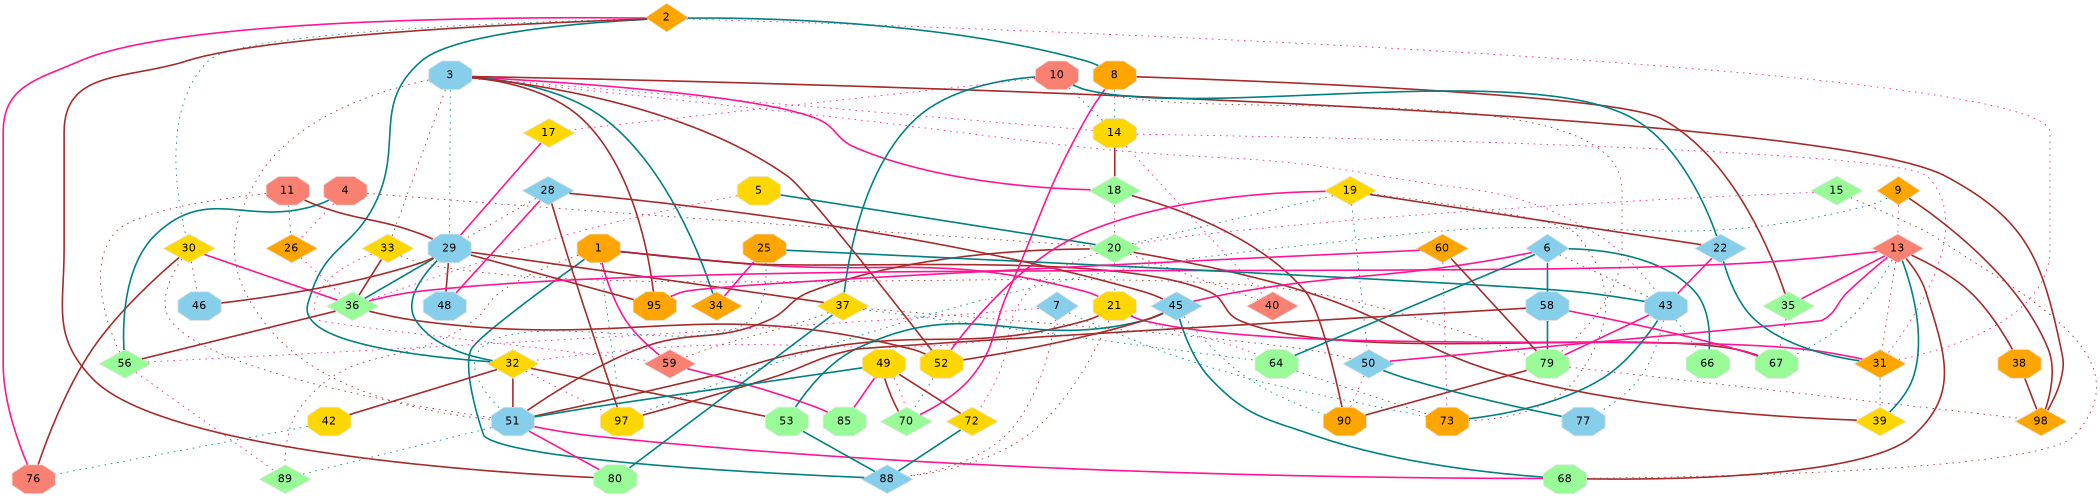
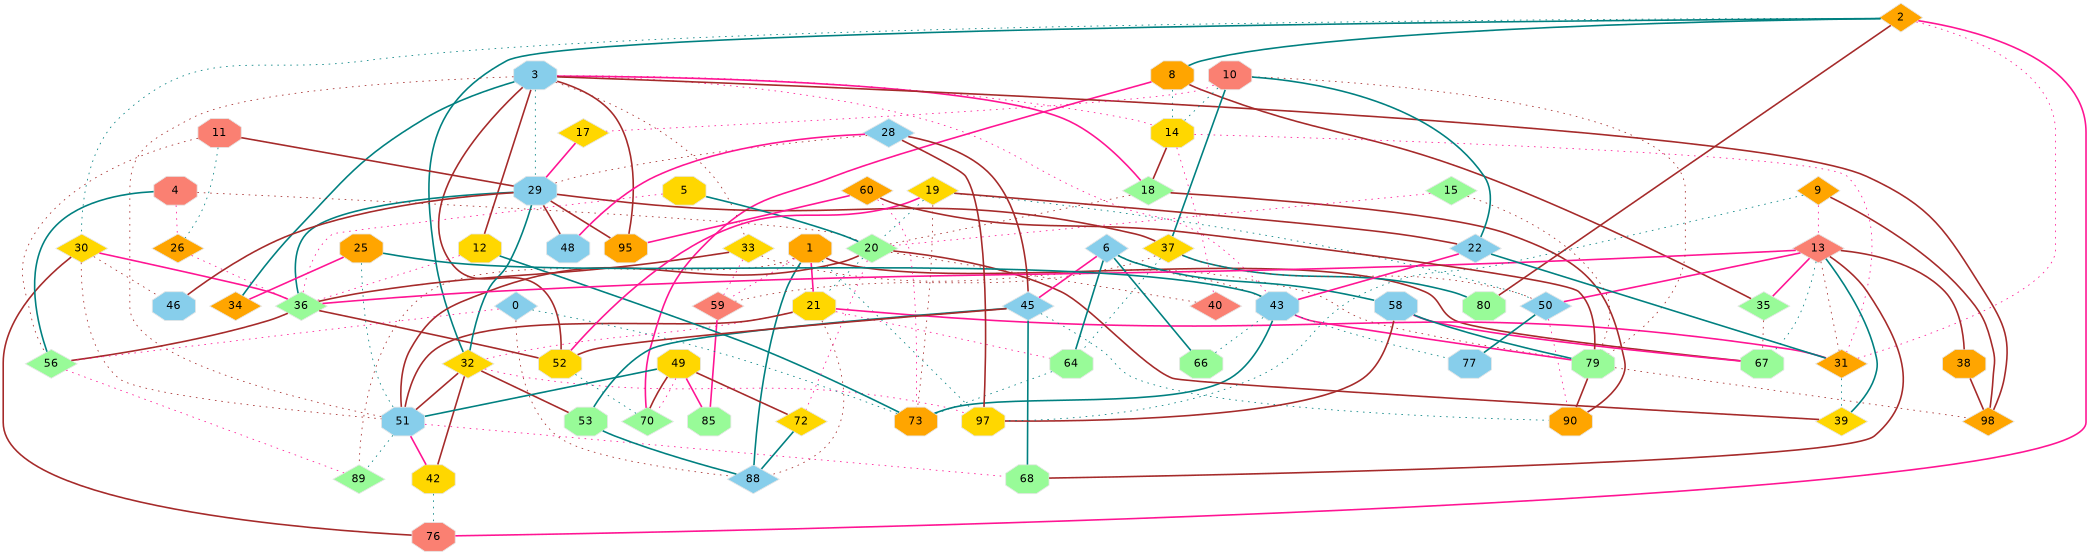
node "12": added
node "7": label "7" -> "0"
edge "1" -- "59": style bold -> dotted
edge "51" -- "80": now "51" -- "42"
edge "15" -- "68": now "15" -- "79"
edge "51" -- "68": style bold -> dotted
